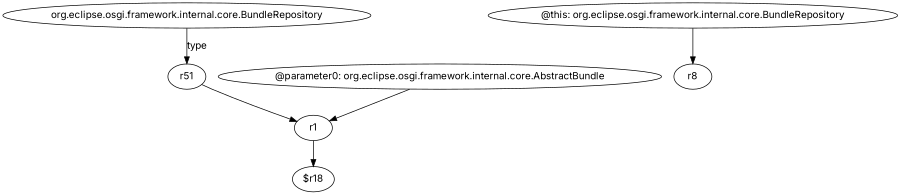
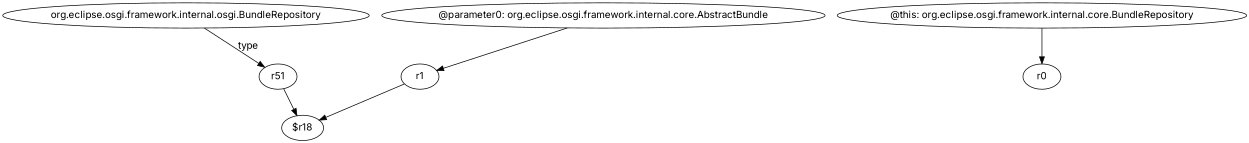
node "org.eclipse.osgi.framework.internal.core.BundleRepository": label "org.eclipse.osgi.framework.internal.core.BundleRepository" -> "org.eclipse.osgi.framework.internal.osgi.BundleRepository"
node "r8": label "r8" -> "r0"
edge "r51" -> "r1": now "r51" -> "$r18"
